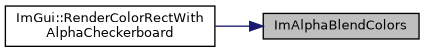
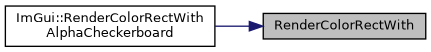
node "ImAlphaBlendColors": label "ImAlphaBlendColors" -> "RenderColorRectWith"
